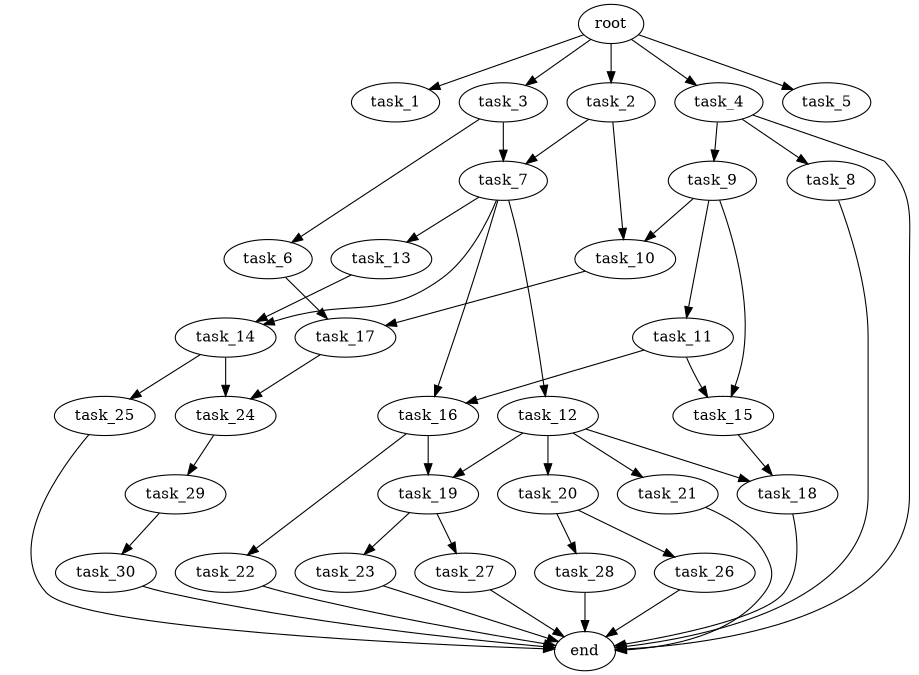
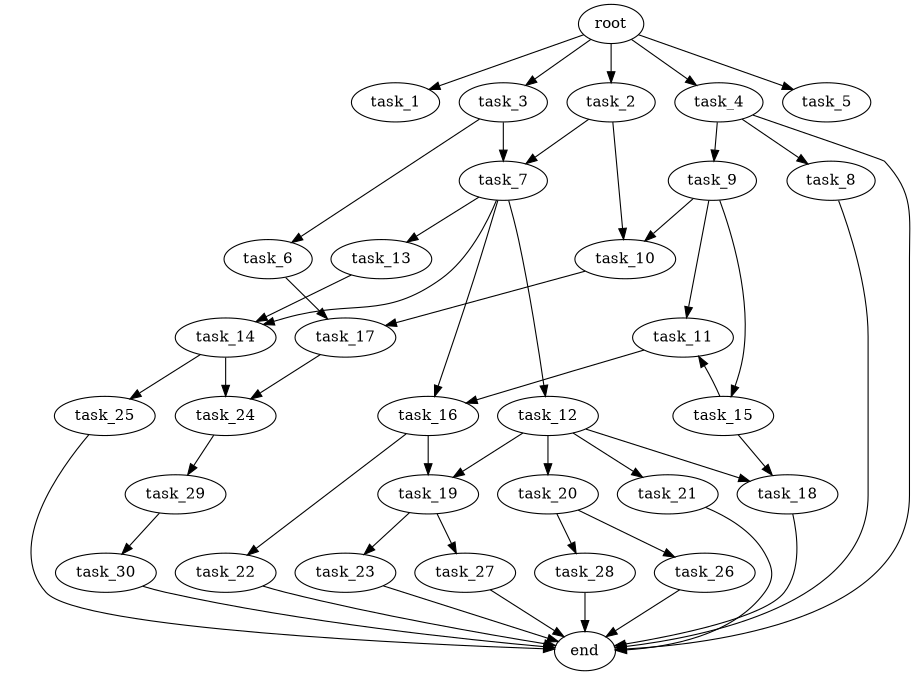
edge "task_11" -> "task_15": reversed
